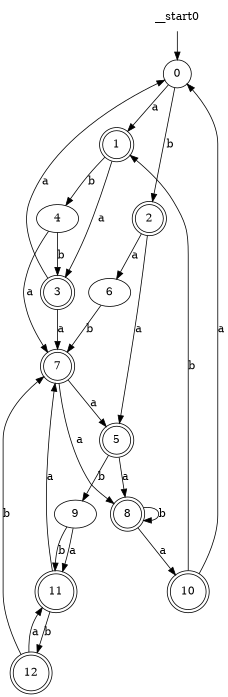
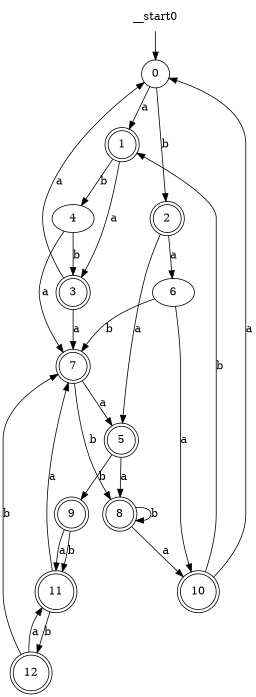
edge "6" -> "10": added, label "a"
edge "7" -> "8": label "a" -> "b"
node "9": shape ellipse -> doublecircle
